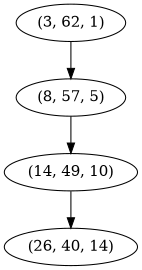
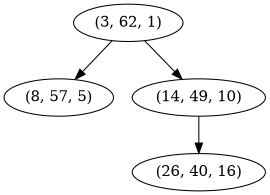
edge "(8, 57, 5)" -> "(14, 49, 10)": now "(3, 62, 1)" -> "(14, 49, 10)"
node "(26, 40, 14)": label "(26, 40, 14)" -> "(26, 40, 16)"
